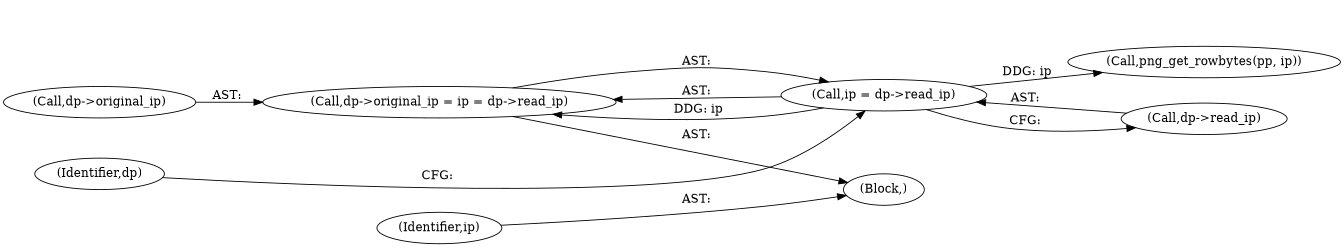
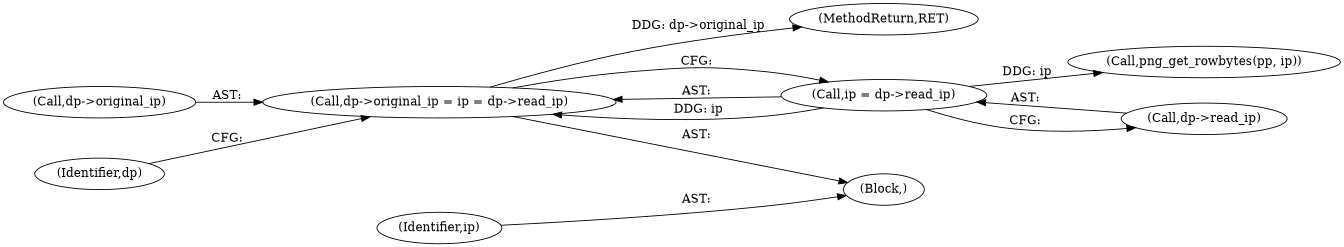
node "(MethodReturn,RET)": added
edge "(Call,dp->original_ip = ip = dp->read_ip)" -> "(Call,ip = dp->read_ip)": label "AST: " -> "CFG: "
edge "(Identifier,dp)" -> "(Call,ip = dp->read_ip)": now "(Identifier,dp)" -> "(Call,dp->original_ip = ip = dp->read_ip)"
